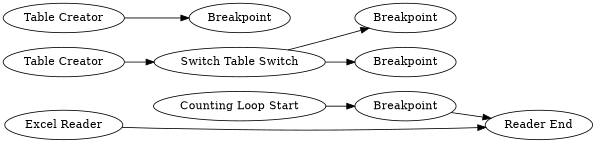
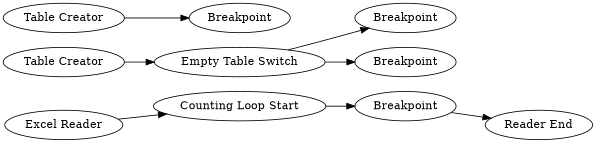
node "Switch Table Switch": label "Switch Table Switch" -> "Empty Table Switch"
edge "Excel Reader" -> "Reader End": now "Excel Reader" -> "Counting Loop Start"
